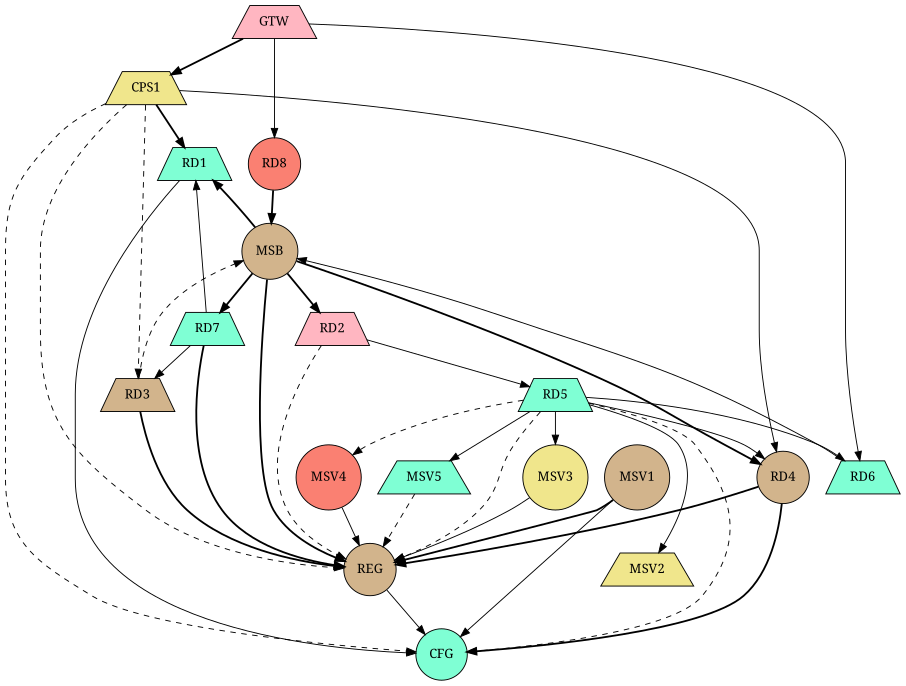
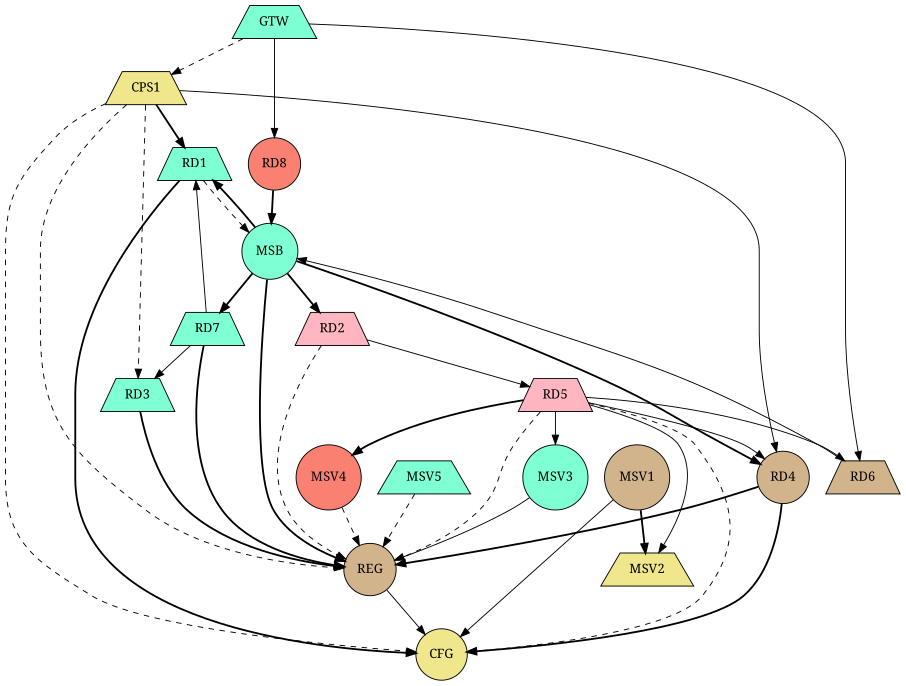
node "GTW": fillcolor lightpink -> aquamarine
edge "GTW" -> "CPS1": style bold -> dashed
node "MSB": fillcolor tan -> aquamarine
edge "RD3" -> "MSB": now "RD1" -> "MSB"
node "RD3": fillcolor tan -> aquamarine
node "RD5": fillcolor aquamarine -> lightpink
edge "RD5" -> "MSV4": style dashed -> bold
edge "RD5" -> "MSV5": removed
node "MSV3": fillcolor khaki -> aquamarine
node "RD6": fillcolor aquamarine -> tan
edge "RD1" -> "CFG": style solid -> bold
edge "MSV4" -> "REG": style solid -> dashed
edge "MSV1" -> "REG": now "MSV1" -> "MSV2"
node "CFG": fillcolor aquamarine -> khaki
